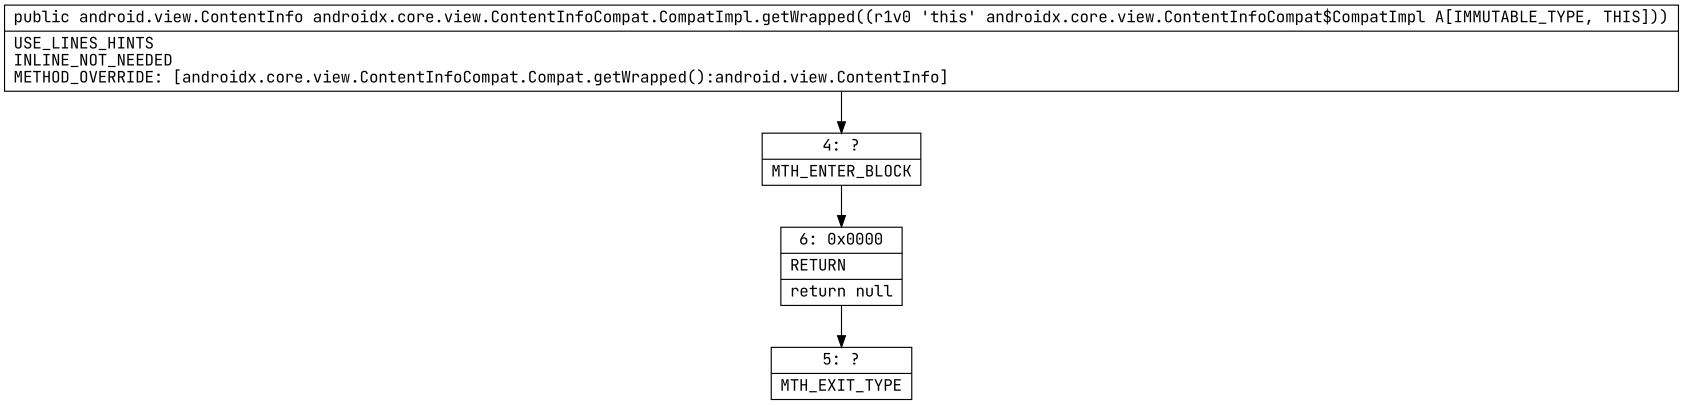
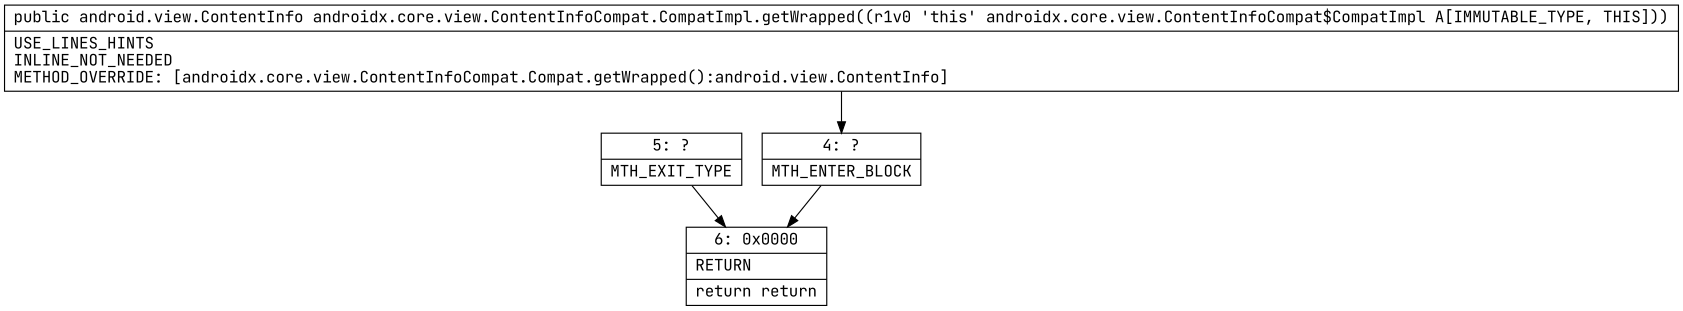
node "6: 0x0000": text "return null" -> "return return"
edge "6: 0x0000" -> "5: ?": reversed
